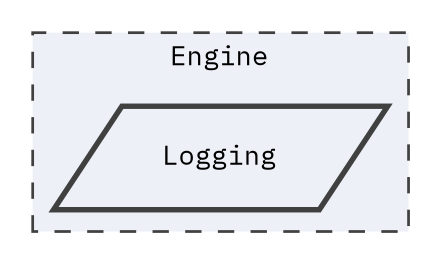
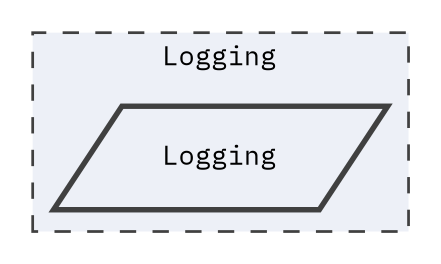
cluster "Engine": label "Engine" -> "Logging"
